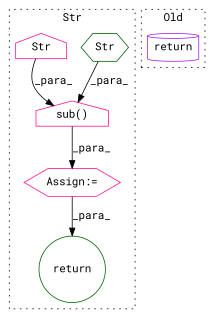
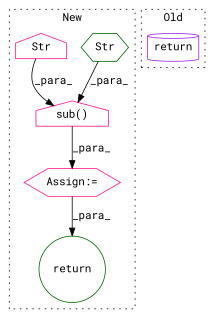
cluster "Str": label "Str" -> "New"
